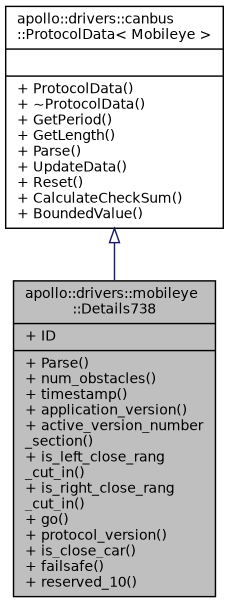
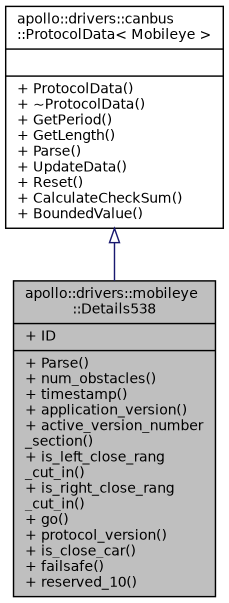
node "apollo::drivers::mobileye": text "::Details738" -> "::Details538"
